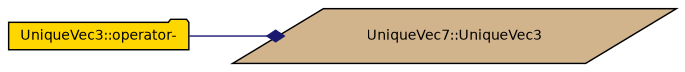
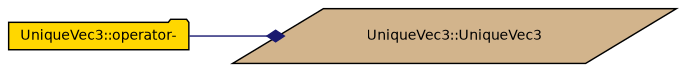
node "UniqueVec7::UniqueVec3": label "UniqueVec7::UniqueVec3" -> "UniqueVec3::UniqueVec3"
